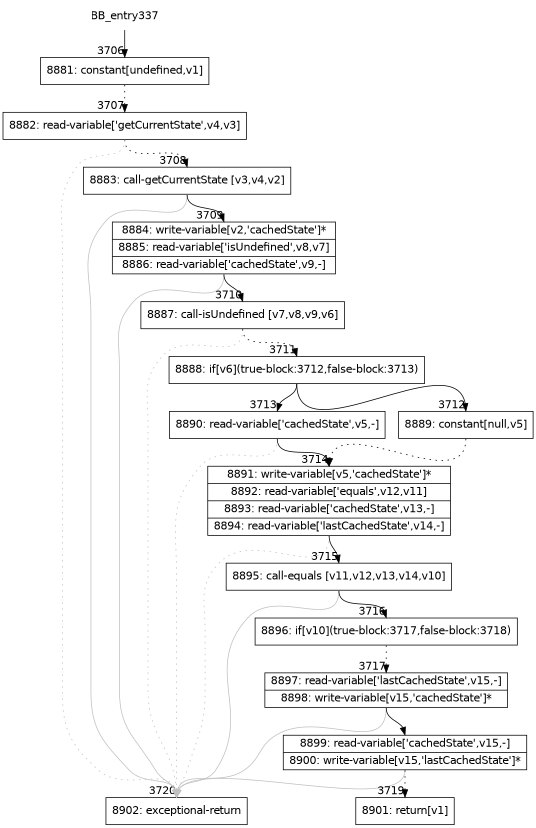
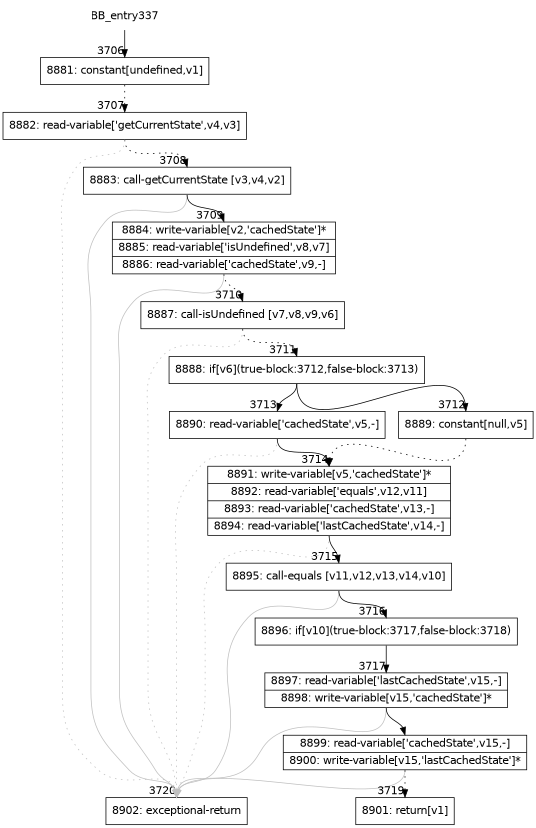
edge "8884: write-variable[v2,'cachedState']*" -> "8887: call-isUndefined [v7,v8,v9,v6]": style solid -> dotted
edge "8896: if[v10](true-block:3717,false-block:3718)" -> "8897: read-variable['lastCachedState',v15,-]": style dotted -> solid
